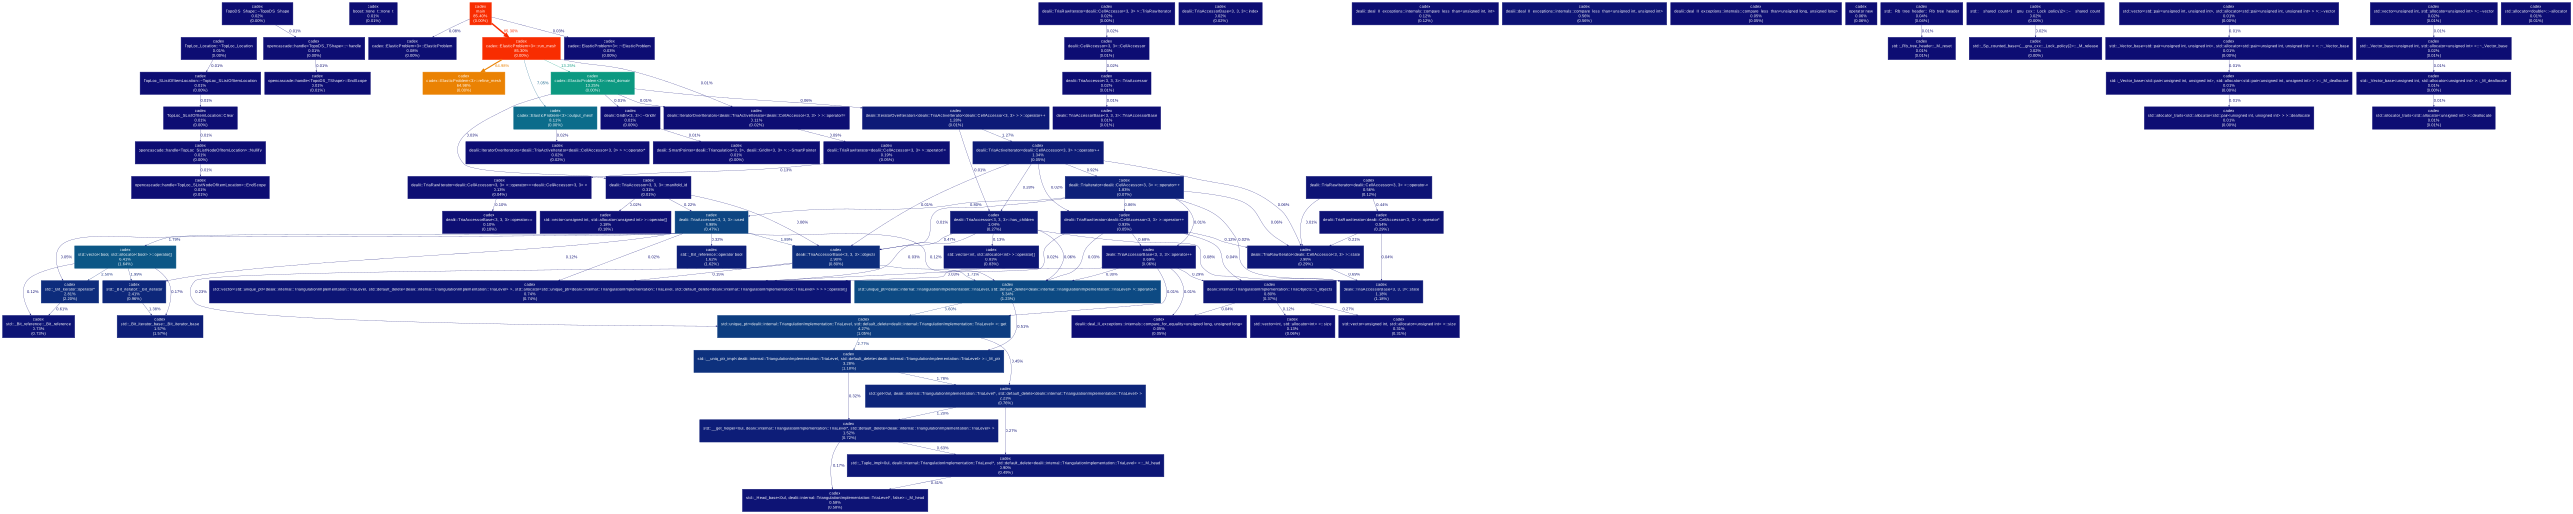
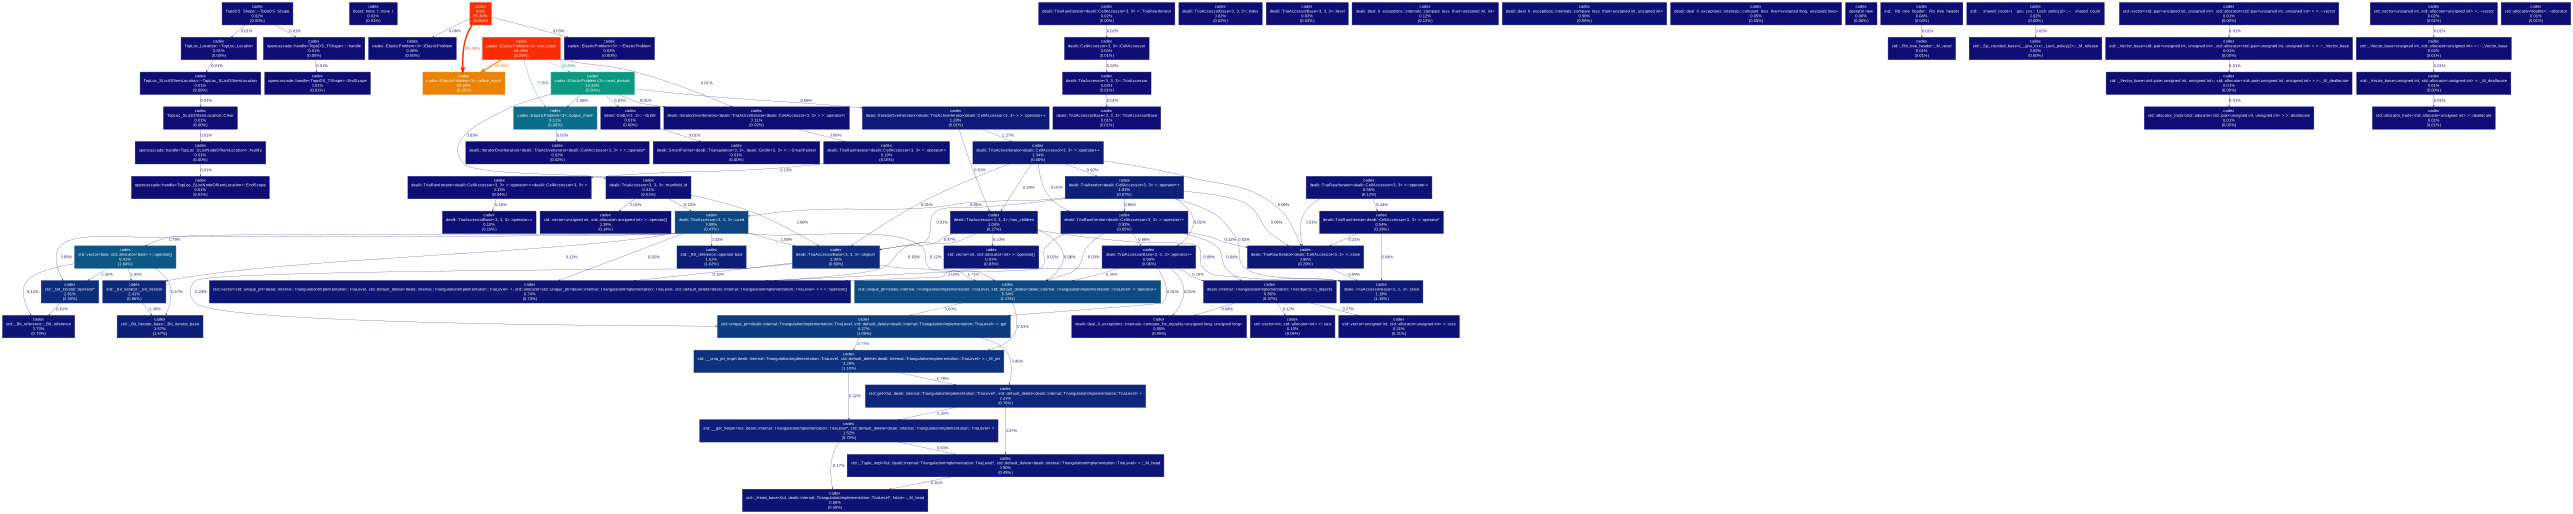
node "cadex dealii::TriaAccessorBase<3, 3, 3>::level 0.03% (0.03%)": added
edge "cadex main 85.40% (0.00%)" -> "cadex cadex::ElasticProblem<3>::run_mesh 85.30% (0.00%)": now "cadex main 85.40% (0.00%)" -> "cadex cadex::ElasticProblem<3>::refine_mesh 64.98% (0.00%)"
edge "cadex TopoDS_Shape::~TopoDS_Shape 0.02% (0.00%)" -> "cadex TopLoc_Location::~TopLoc_Location 0.01% (0.00%)": added, label "0.01%"
edge "cadex cadex::ElasticProblem<3>::read_domain 13.25% (0.00%)" -> "cadex cadex::ElasticProblem<3>::output_mesh 8.11% (0.00%)": added, label "1.06%"
